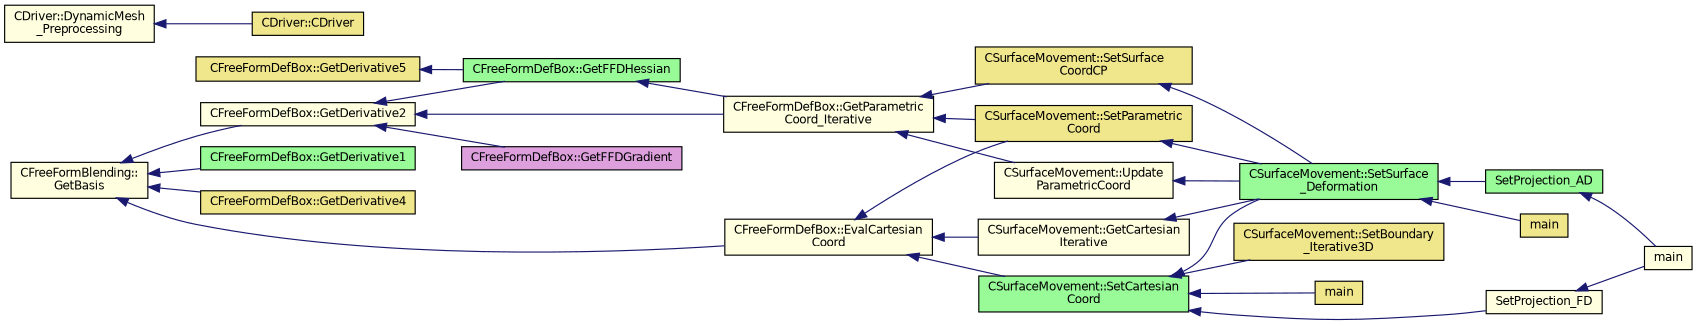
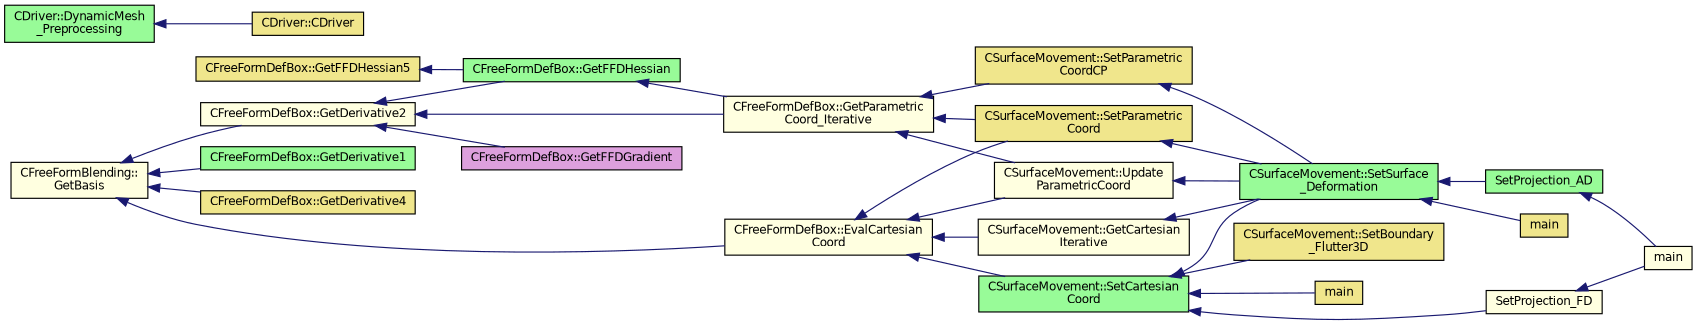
node "CDriver::DynamicMesh _Preprocessing": fillcolor lightyellow -> palegreen
node "CSurfaceMovement::SetSurface CoordCP": label "CSurfaceMovement::SetSurface CoordCP" -> "CSurfaceMovement::SetParametric CoordCP"
node "CFreeFormDefBox::GetDerivative5": label "CFreeFormDefBox::GetDerivative5" -> "CFreeFormDefBox::GetFFDHessian5"
edge "CSurfaceMovement::Update ParametricCoord" -> "CFreeFormDefBox::EvalCartesian Coord": added
node "CSurfaceMovement::SetBoundary _Iterative3D": label "CSurfaceMovement::SetBoundary _Iterative3D" -> "CSurfaceMovement::SetBoundary _Flutter3D"
